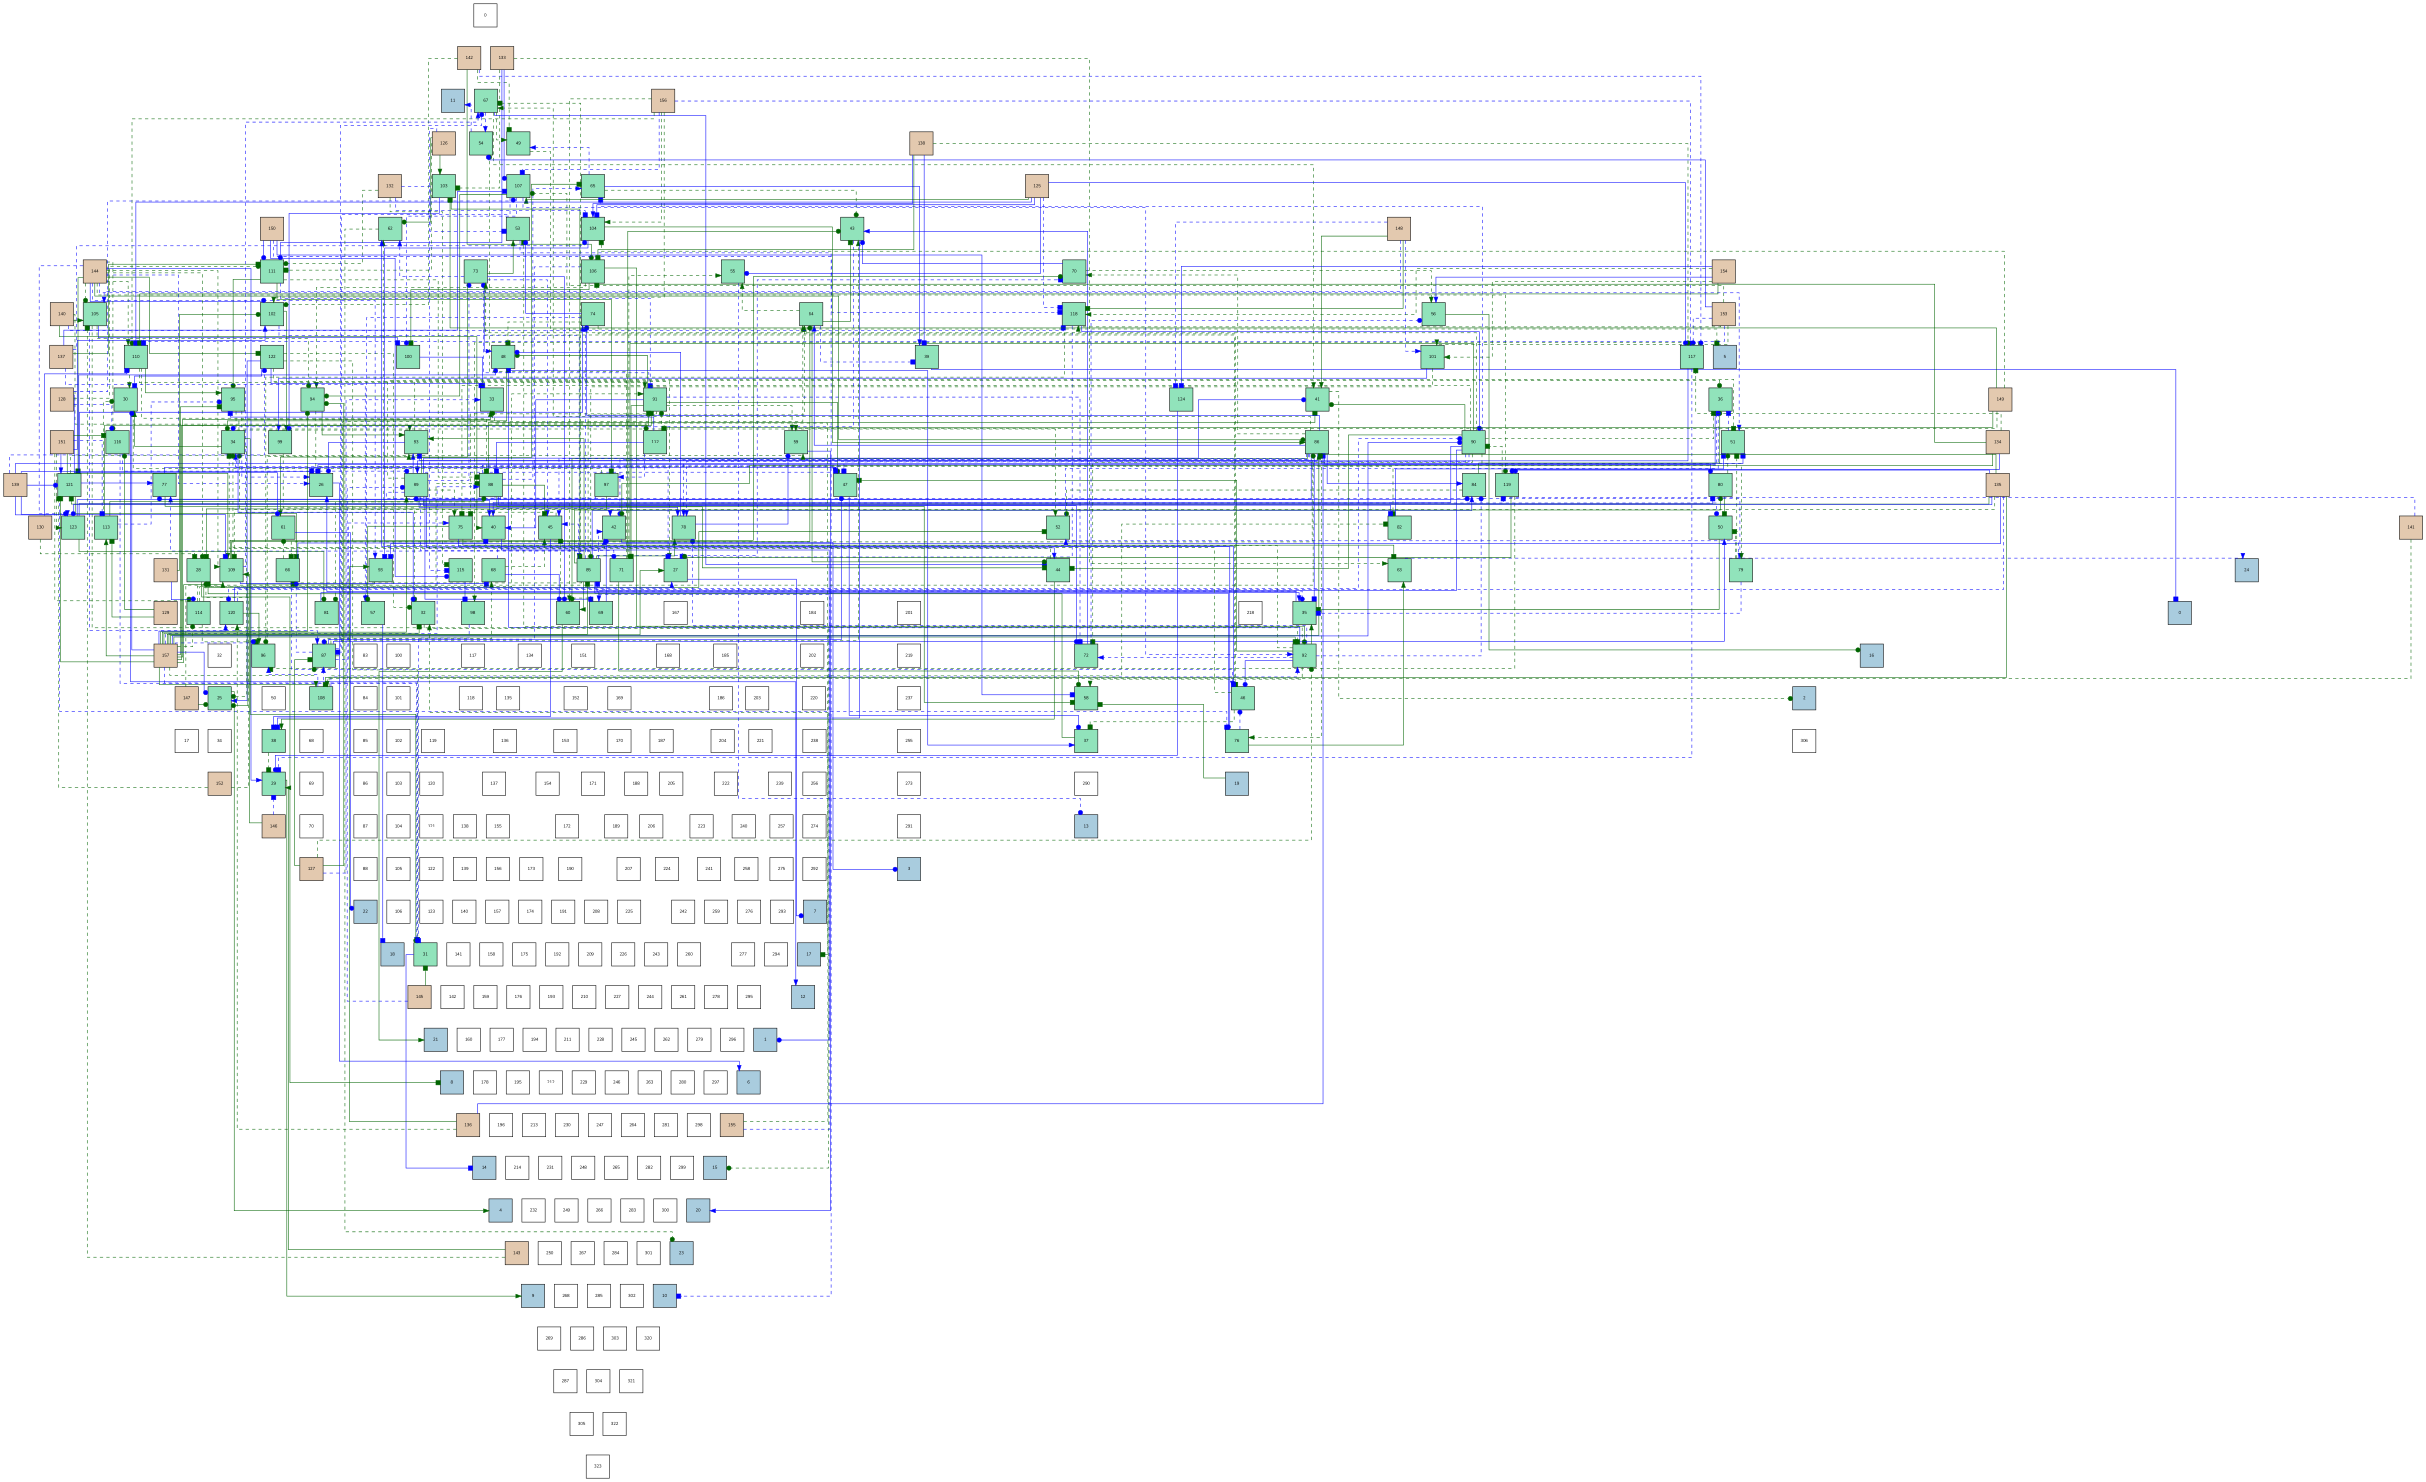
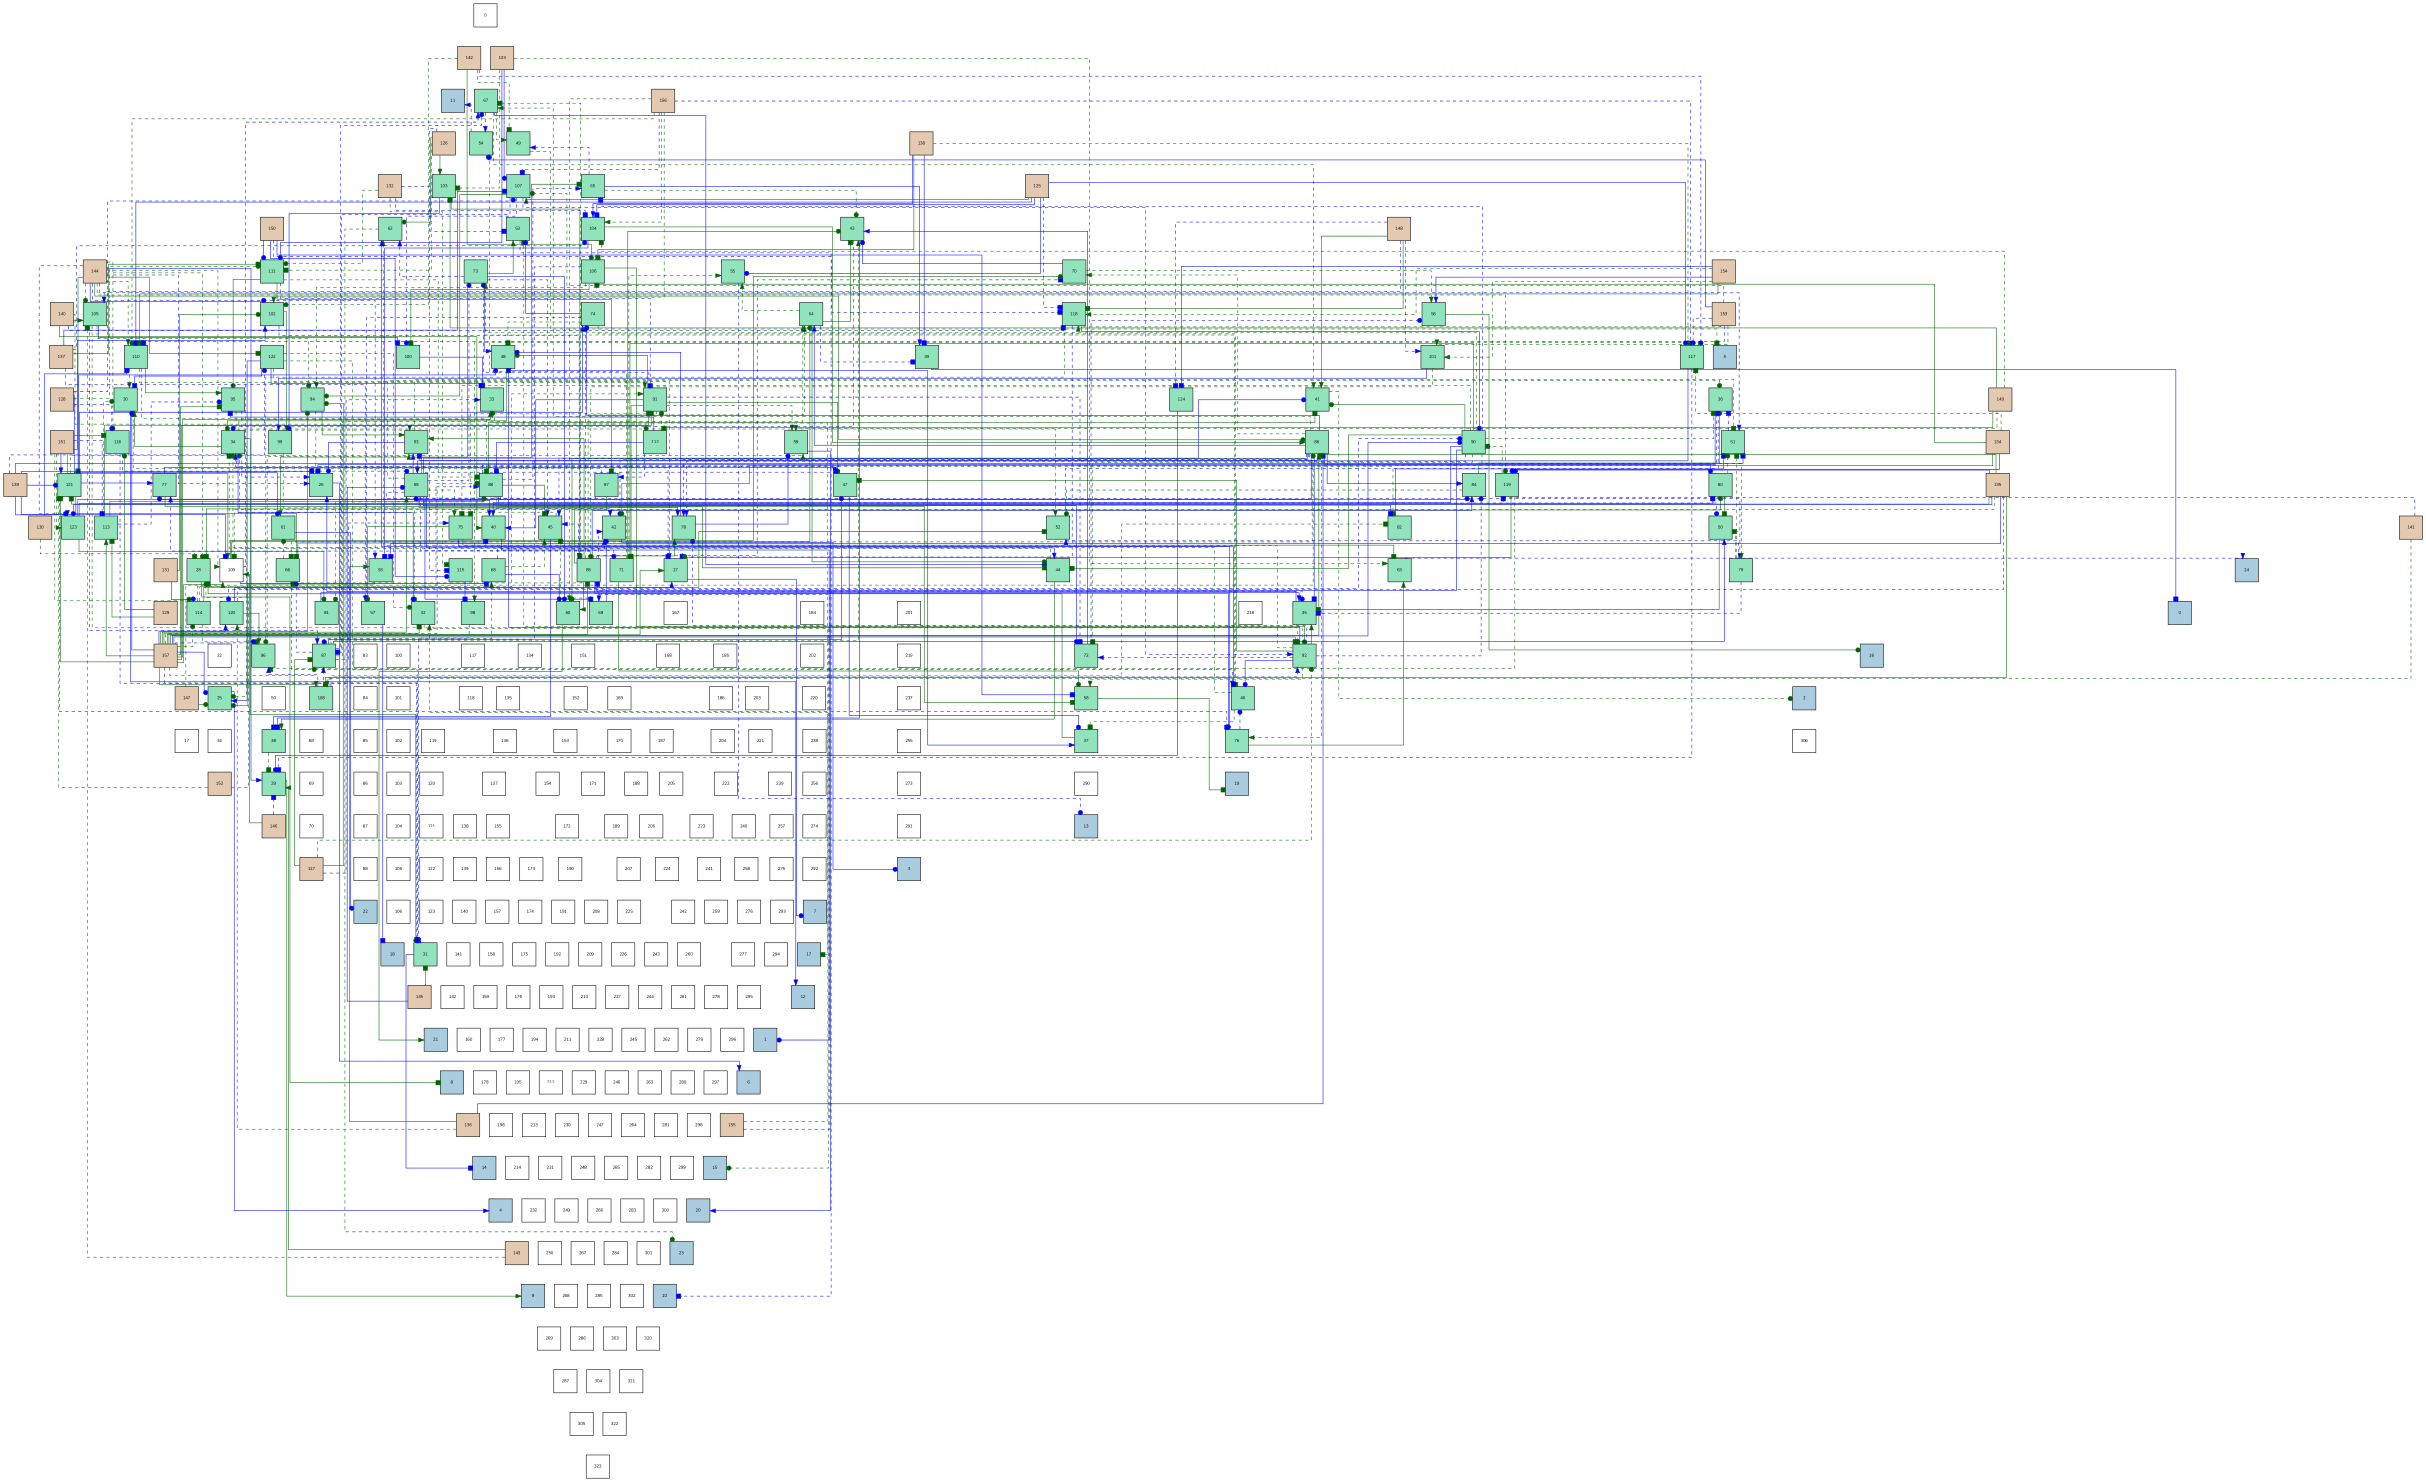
edge "90" -> "47": removed
node "109": fillcolor #91e3bb -> #ffffff
edge "19" -> "58": reversed
edge "145" -> "89": style dashed -> solid
edge "25" -> "4": color darkgreen -> blue
